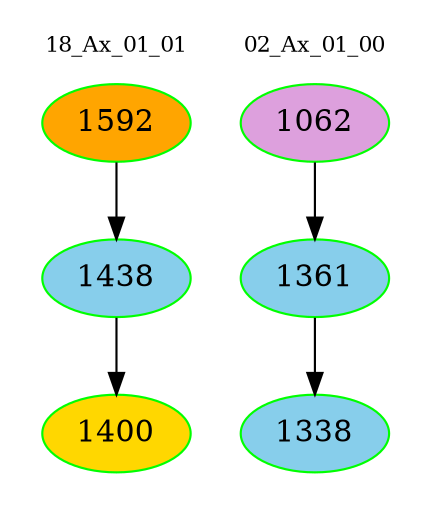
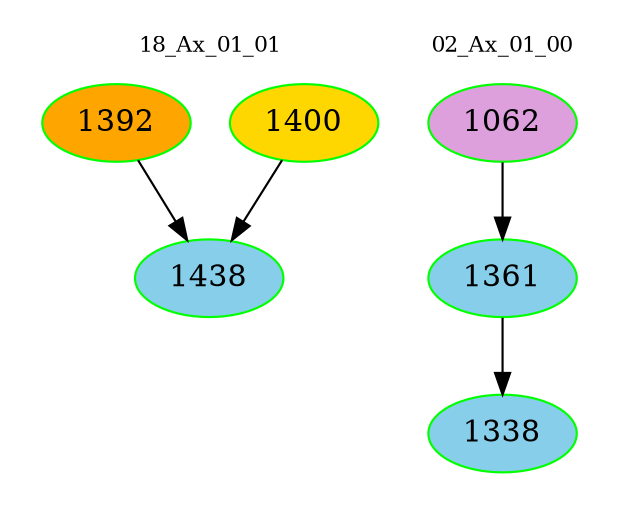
node "1592": label "1592" -> "1392"
edge "1438" -> "1400": reversed
